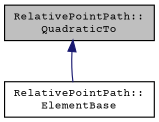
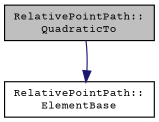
edge "RelativePointPath:: ElementBase" -> "RelativePointPath:: QuadraticTo": reversed
